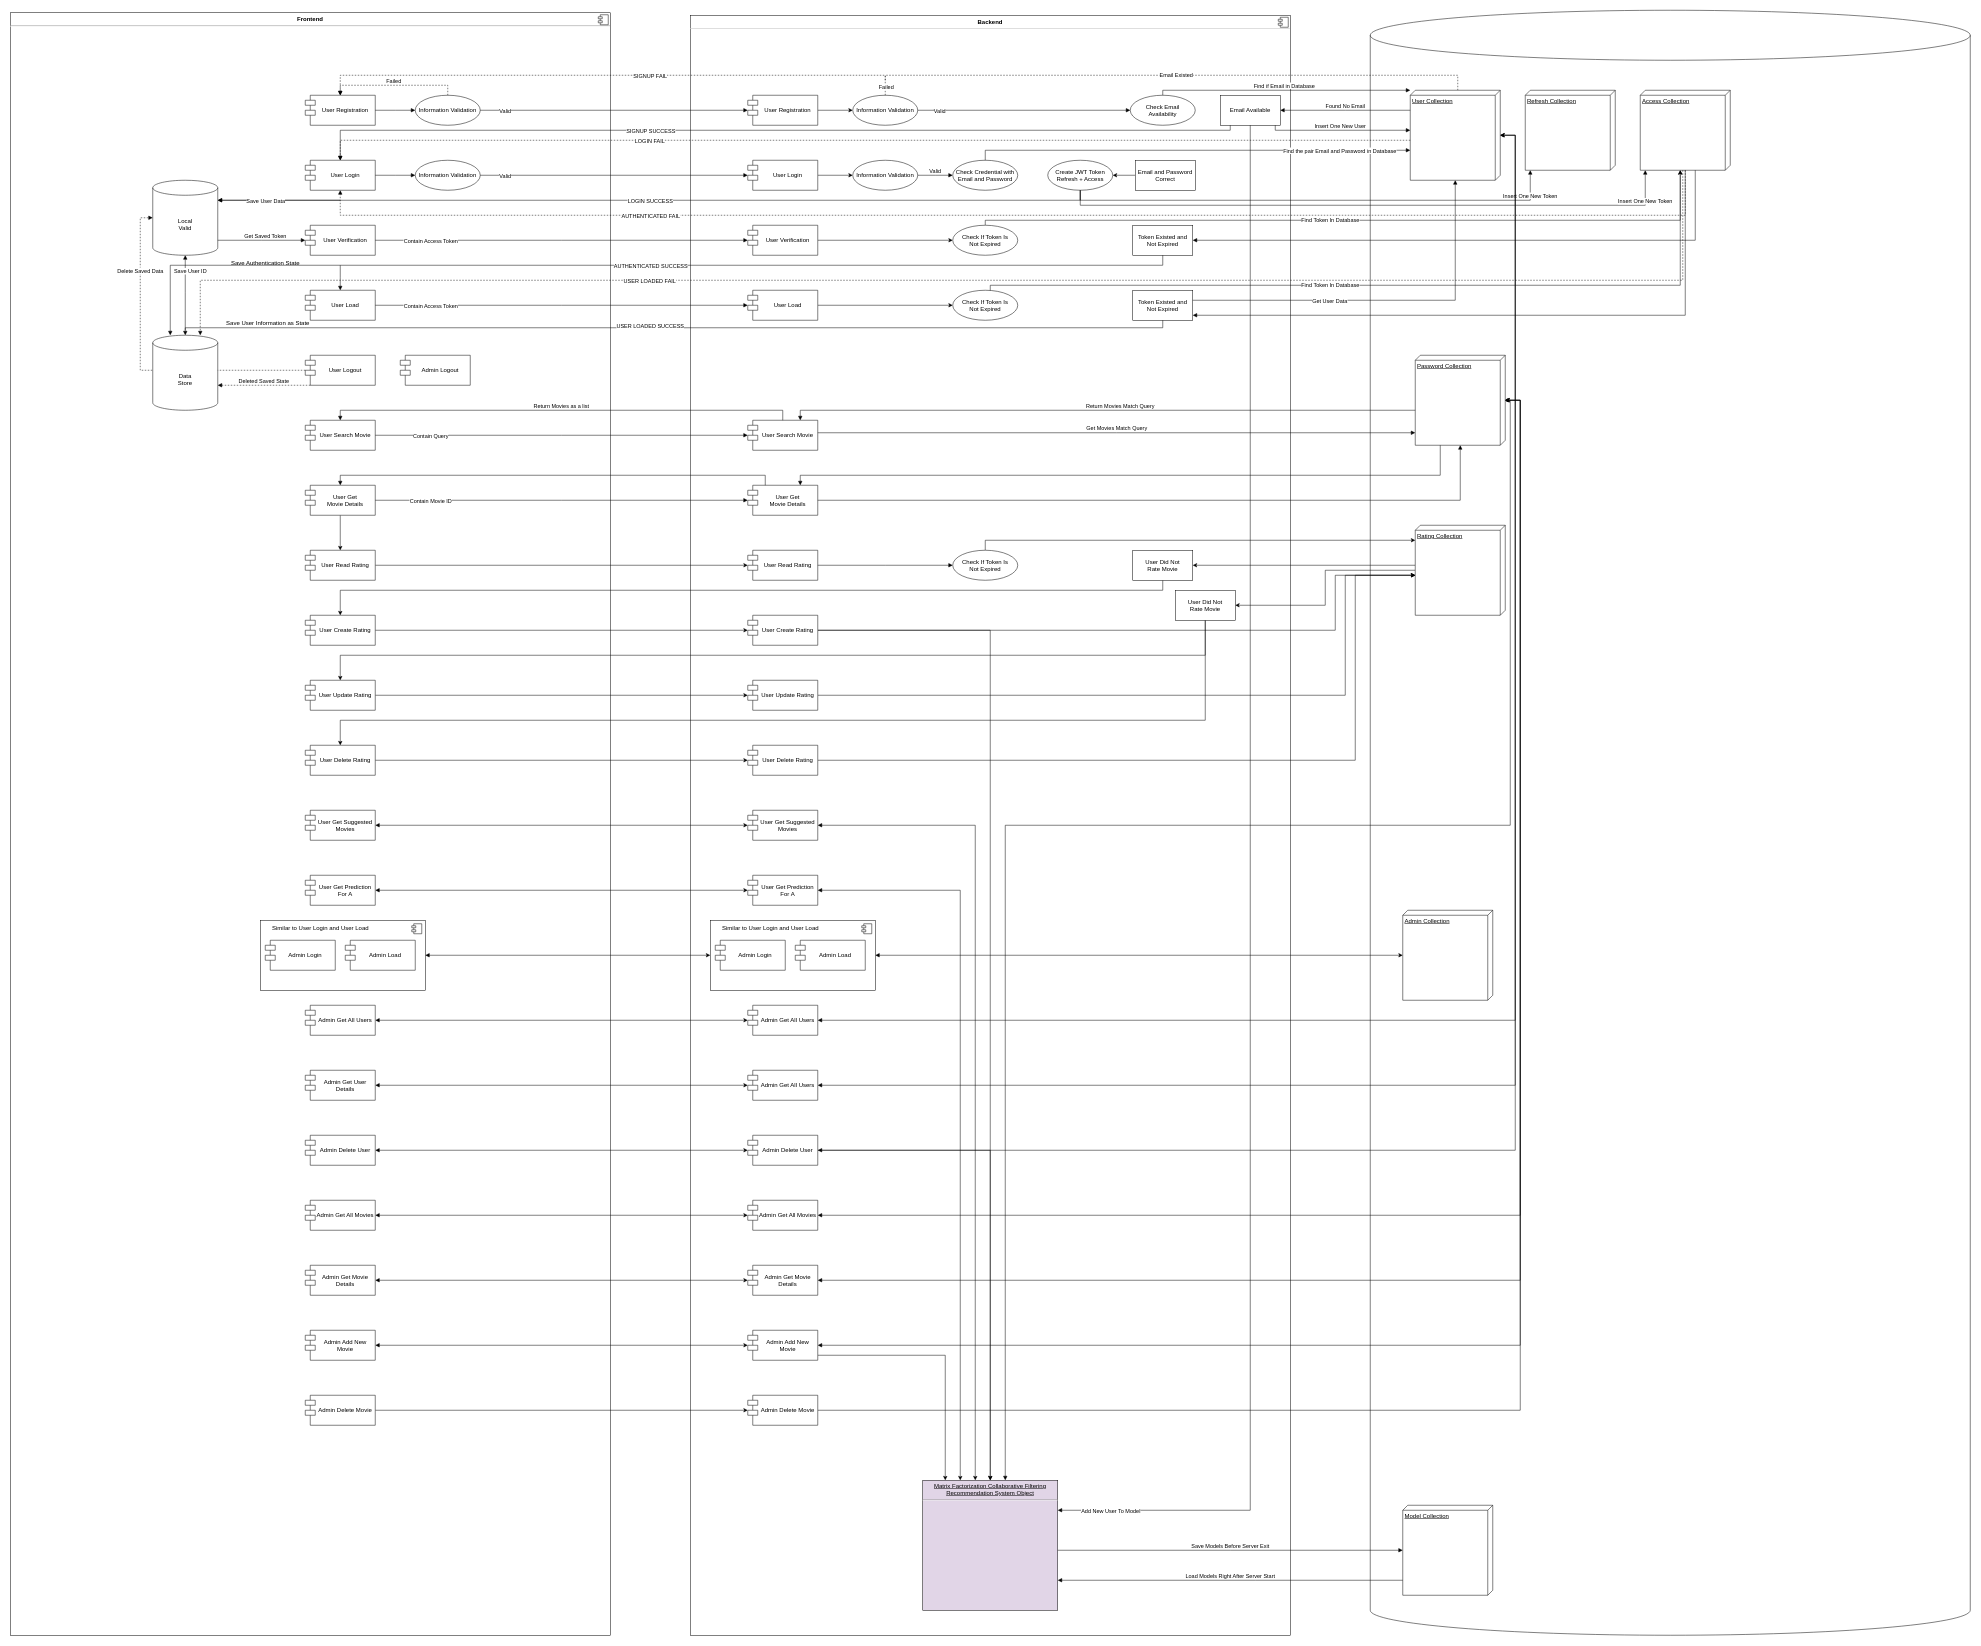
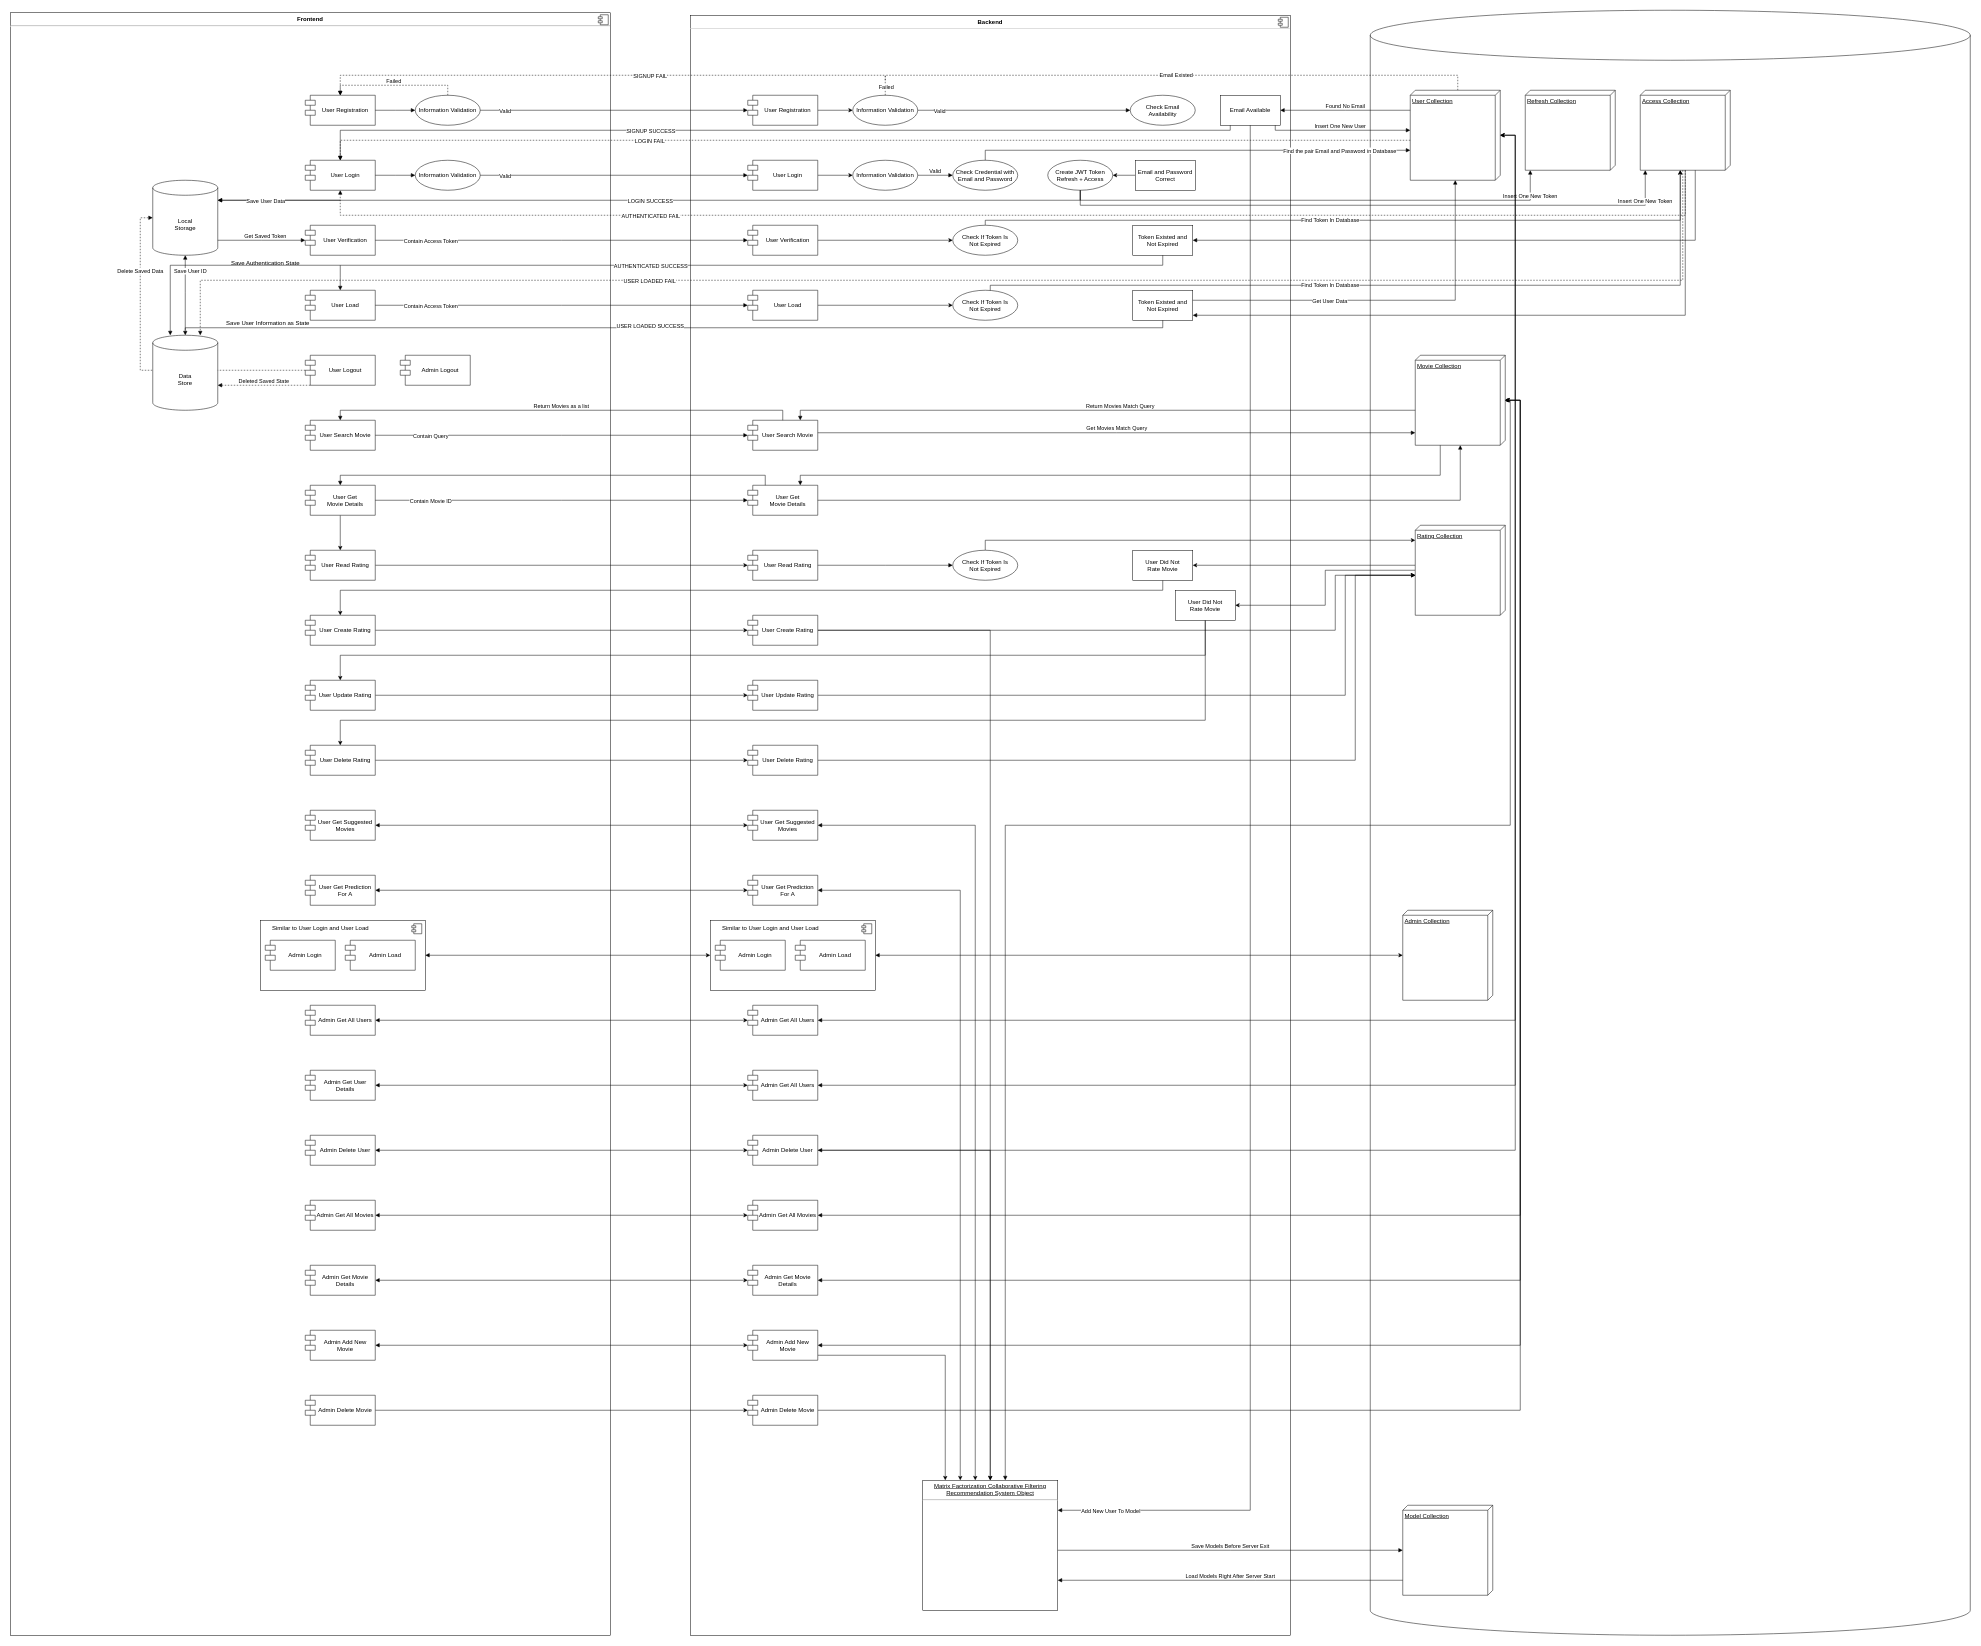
edge "Check Email Availability" -> "User Collection": removed, label "Find if Email in Database"
node "Local Valid": label "Local Valid" -> "Local Storage"
node "Password Collection": label "Password Collection" -> "Movie Collection"
node "Matrix Factorization Collaborative Filtering Recommendation System Object": fillcolor #e1d5e7 -> #ffffff
